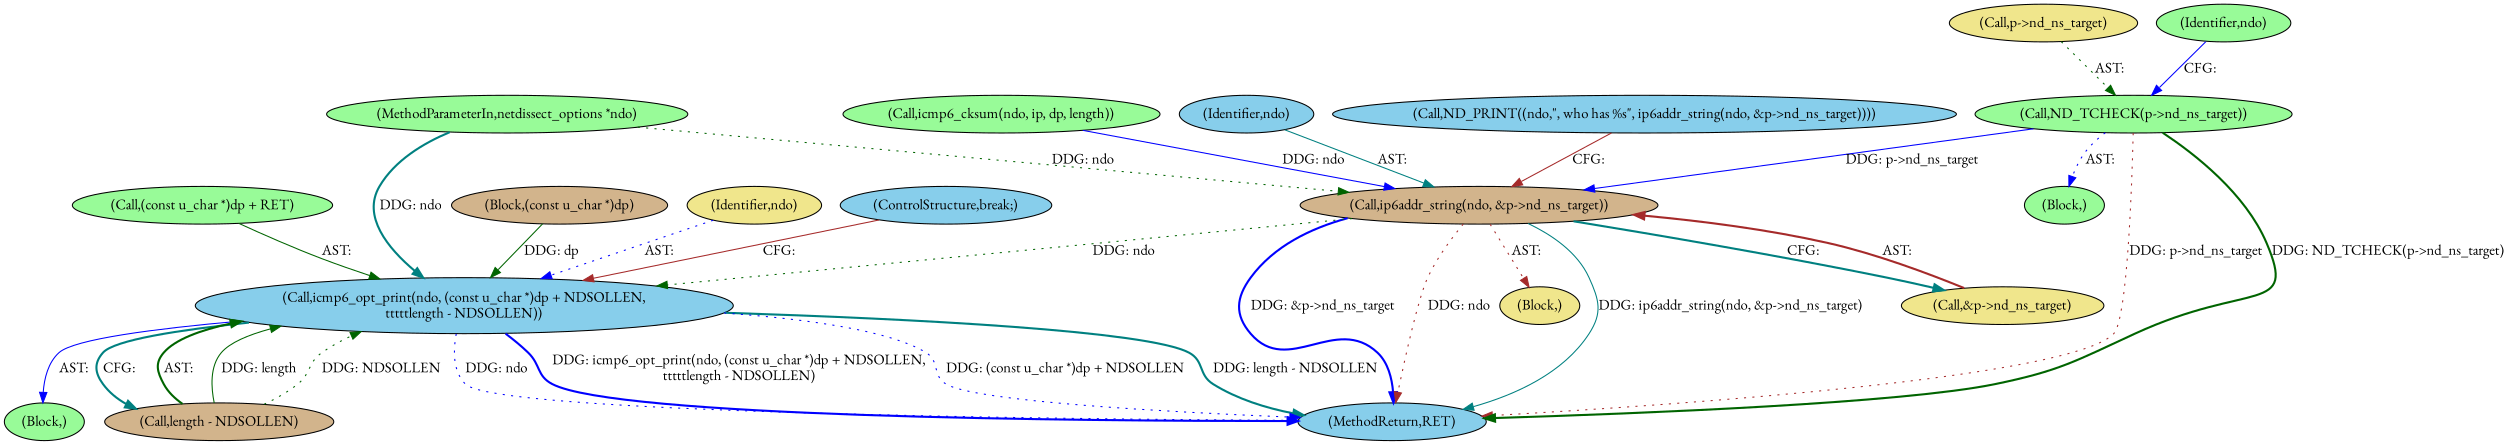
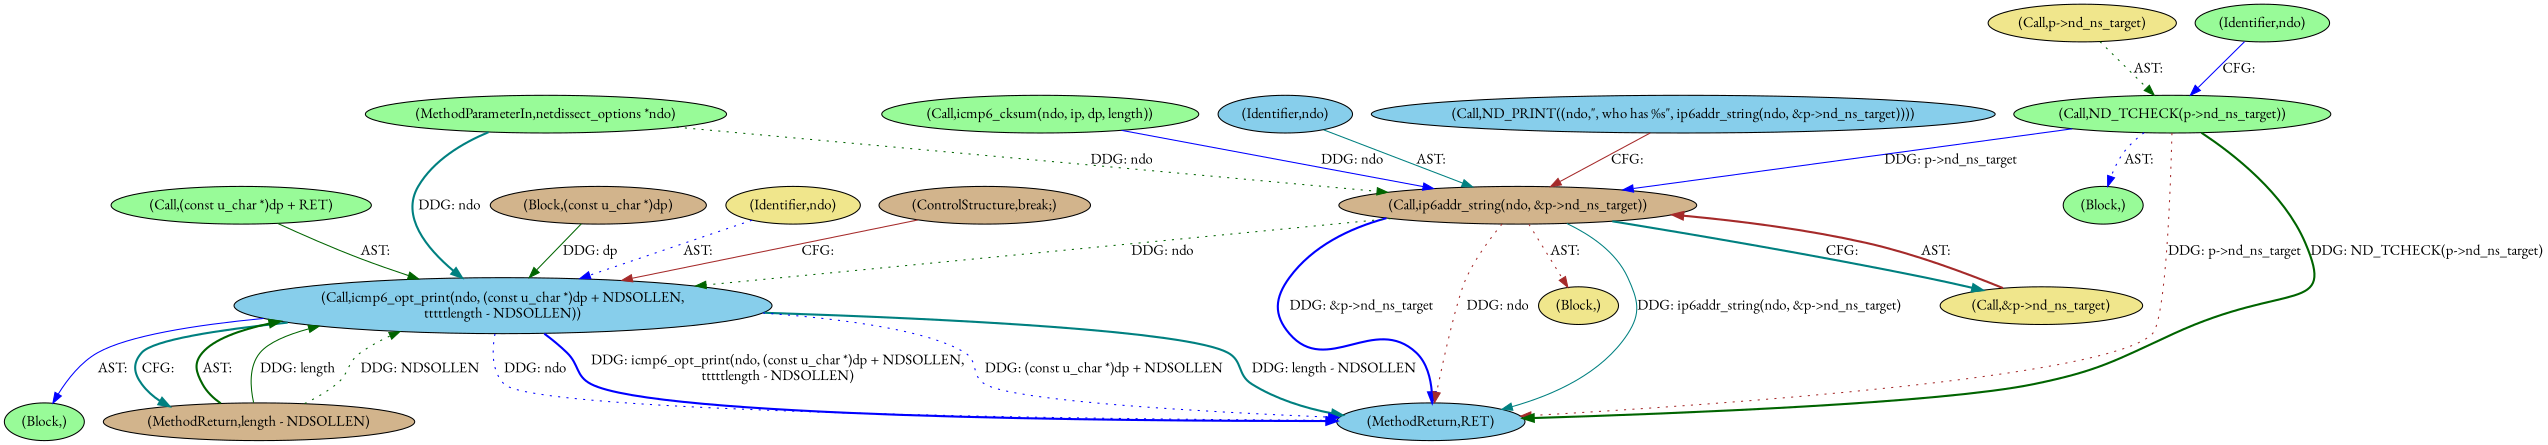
node "(ControlStructure,break;)": fillcolor skyblue -> tan
node "(Call,length - NDSOLLEN)": label "(Call,length - NDSOLLEN)" -> "(MethodReturn,length - NDSOLLEN)"
